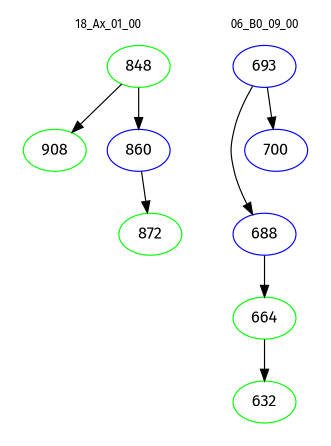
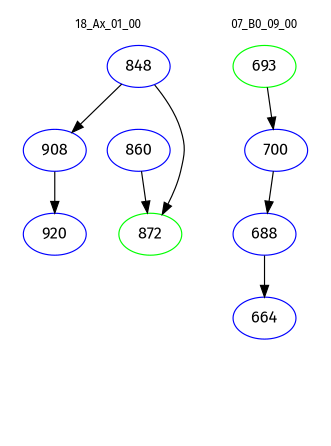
cluster "06_B0_09_00": label "06_B0_09_00" -> "07_B0_09_00"
node "848": color green -> blue
node "693": color blue -> green
edge "848" -> "860": now "848" -> "872"
edge "693" -> "688": now "700" -> "688"
node "908": color green -> blue
node "920": added
node "664": color green -> blue
node "632": removed
